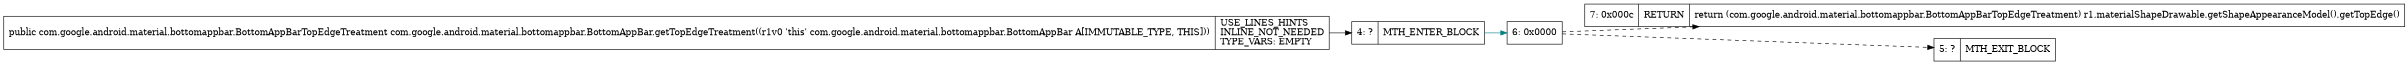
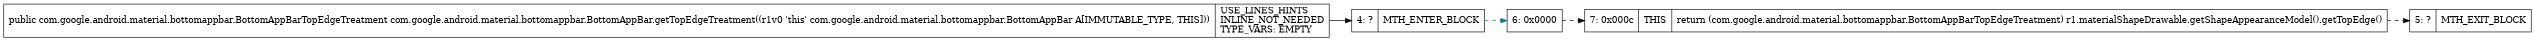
node "7: 0x000c": text "RETURN" -> "THIS"
edge "4: ?" -> "6: 0x0000": style solid -> dashed
edge "6: 0x0000" -> "5: ?": now "7: 0x000c" -> "5: ?"
